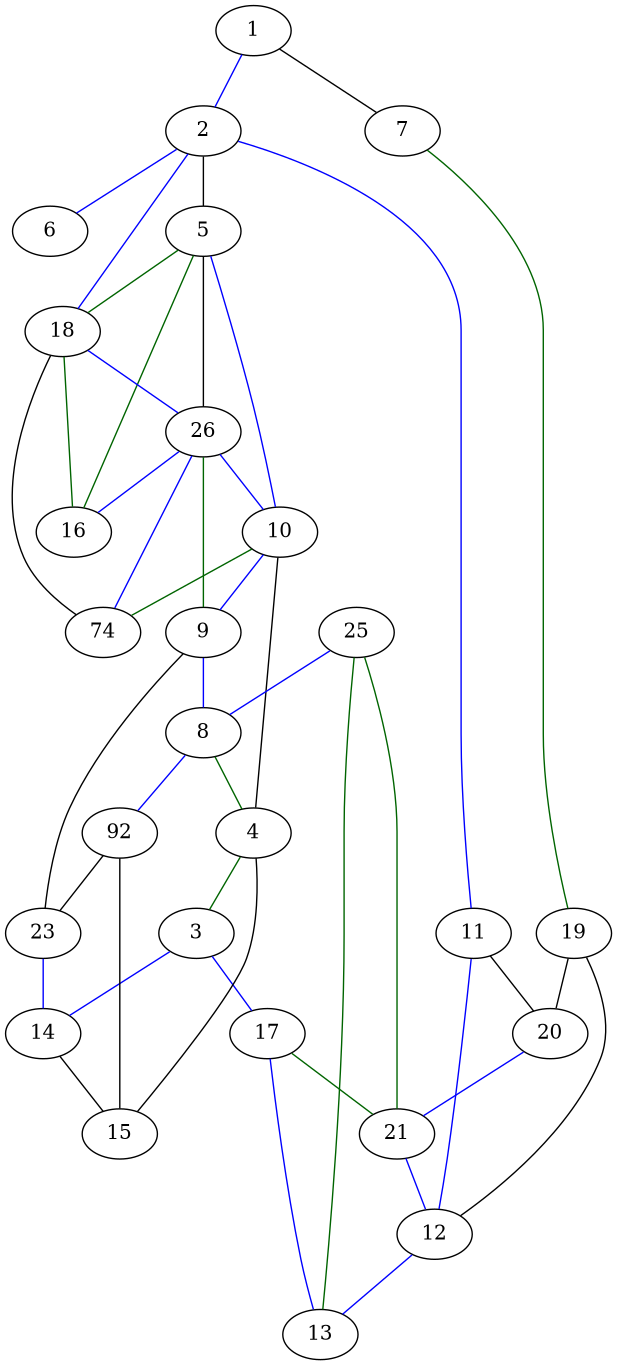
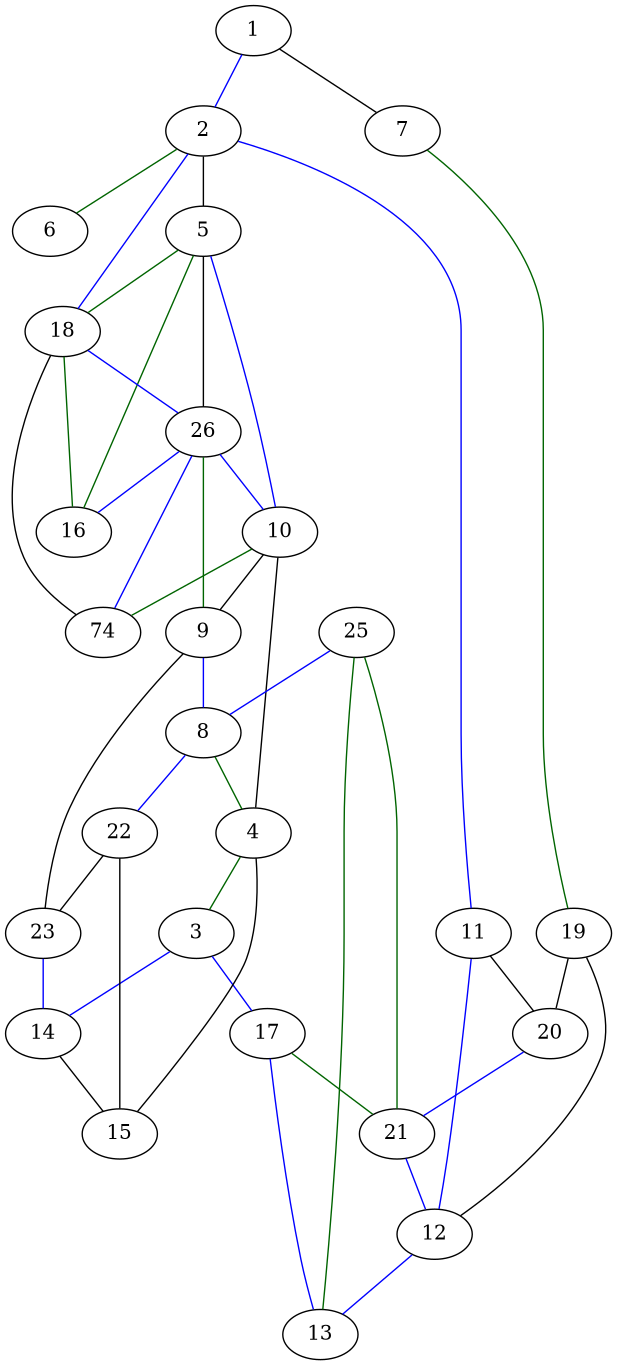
edge "2" -- "6": color blue -> darkgreen
edge "10" -- "9": color blue -> black
node "92": label "92" -> "22"
